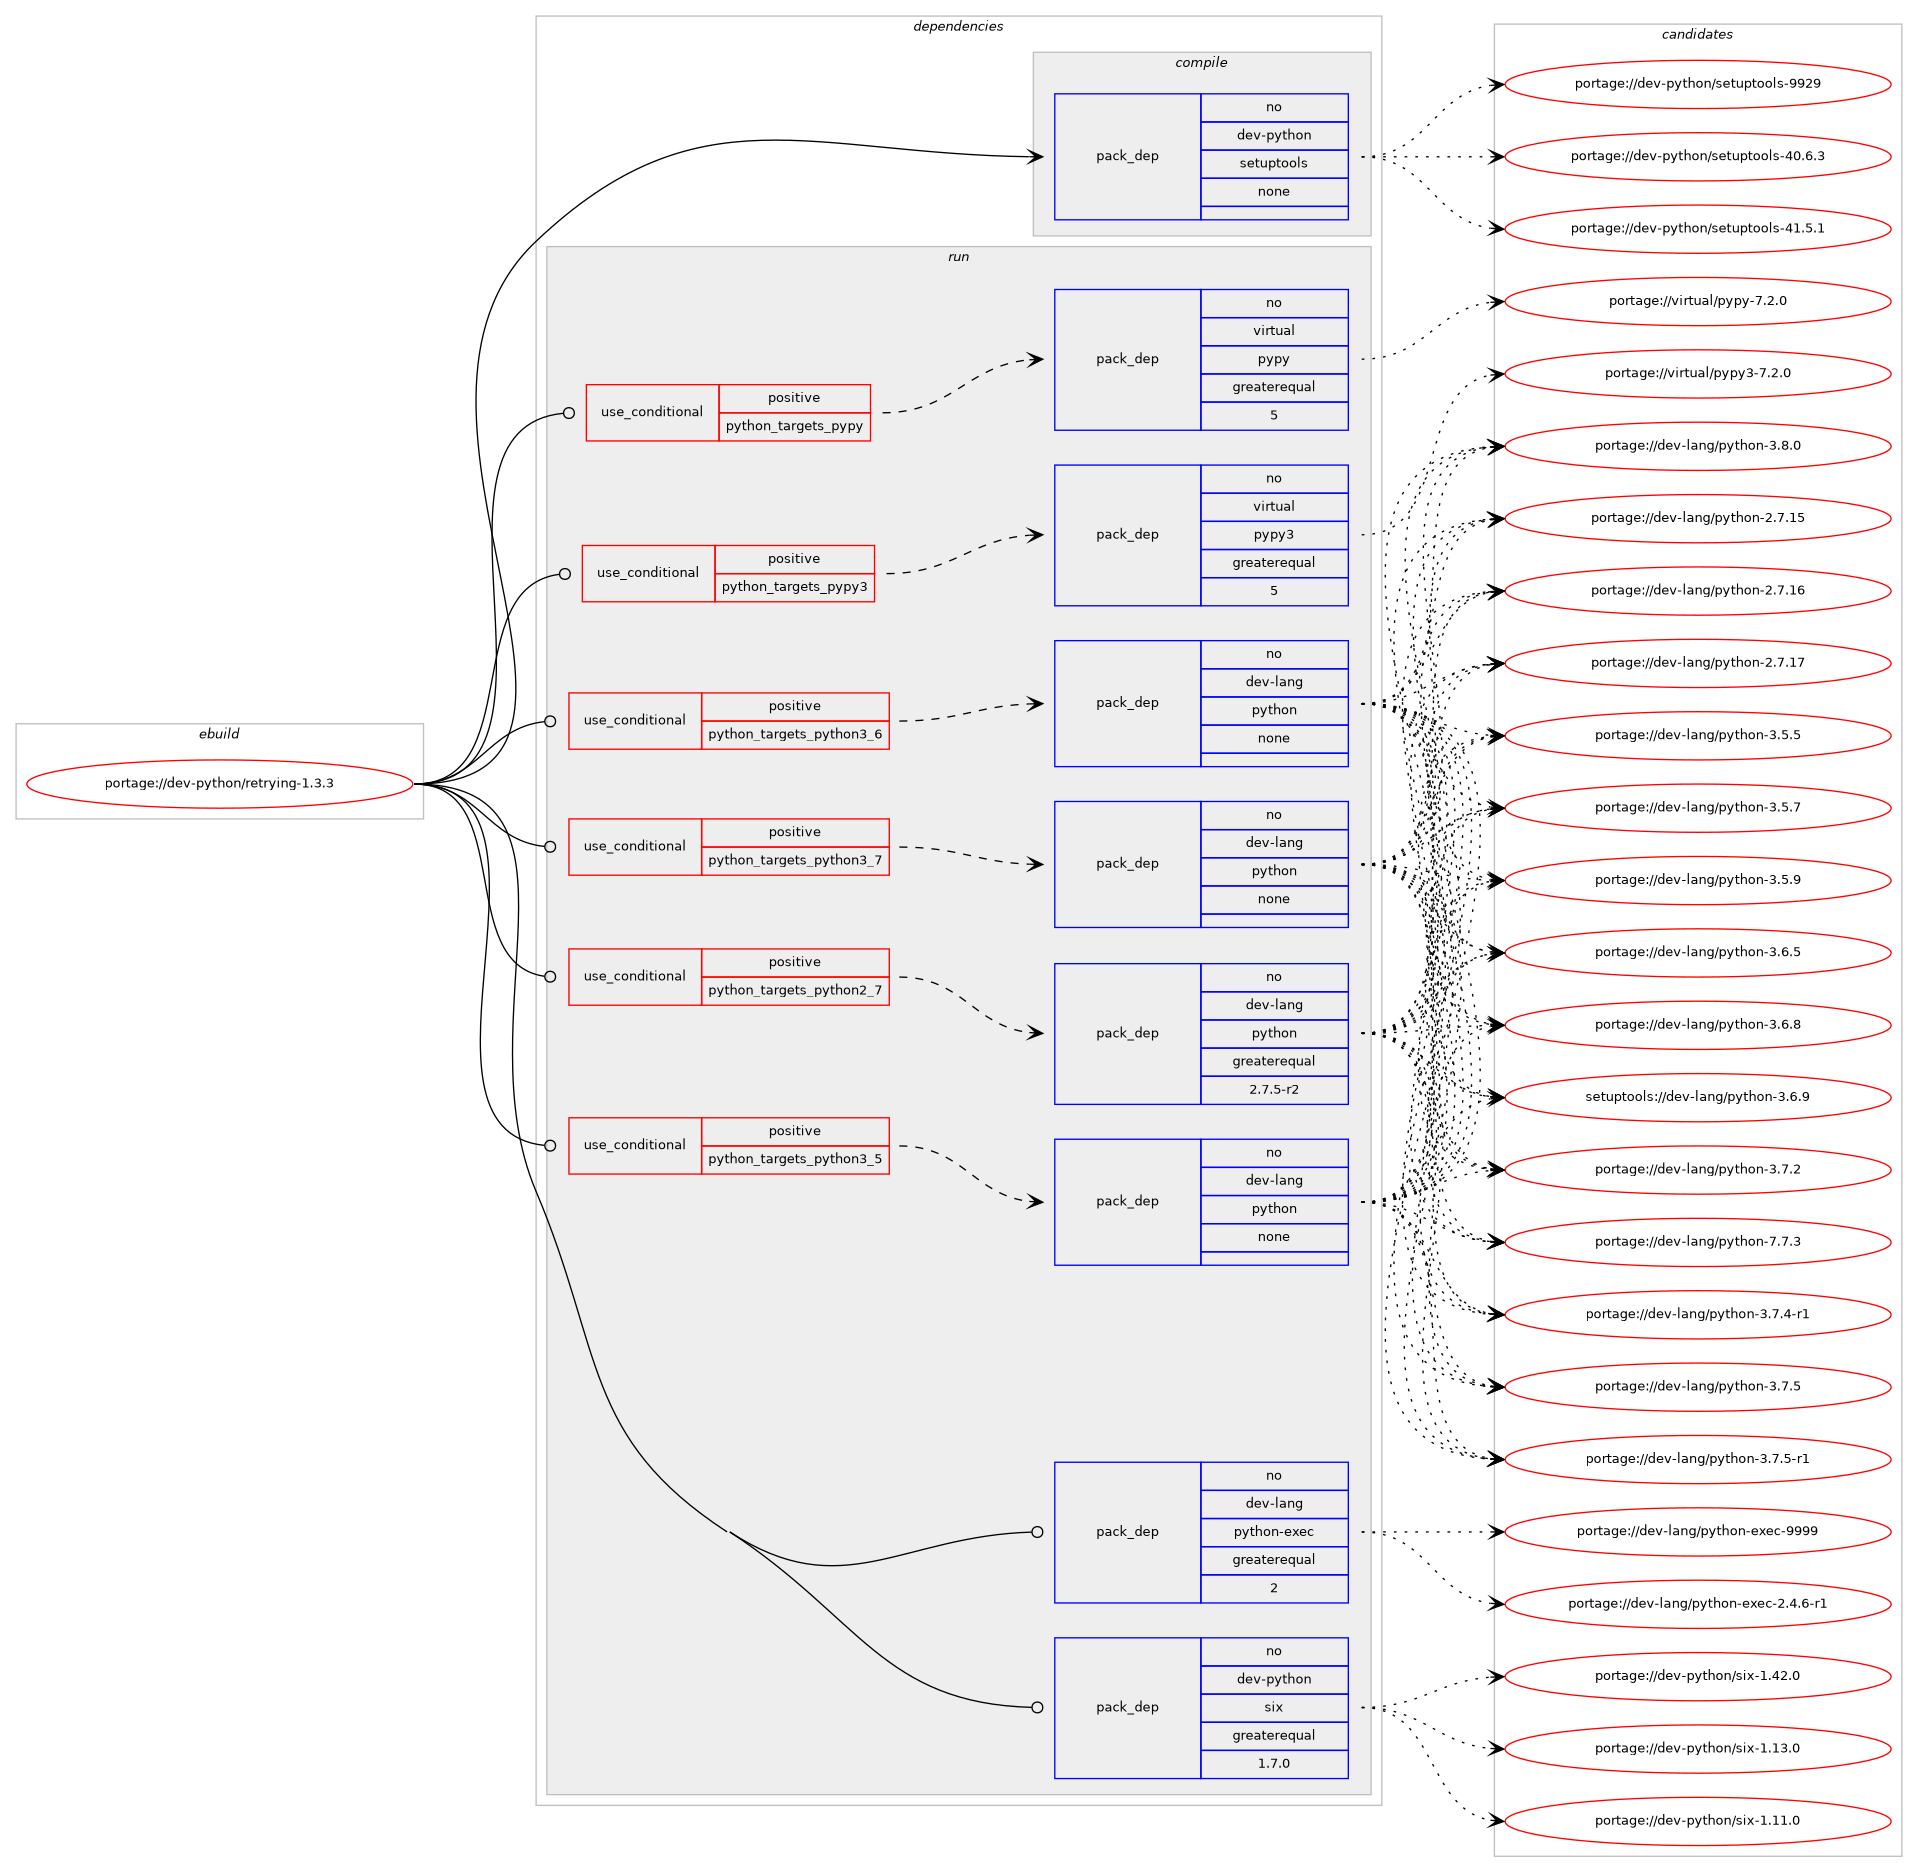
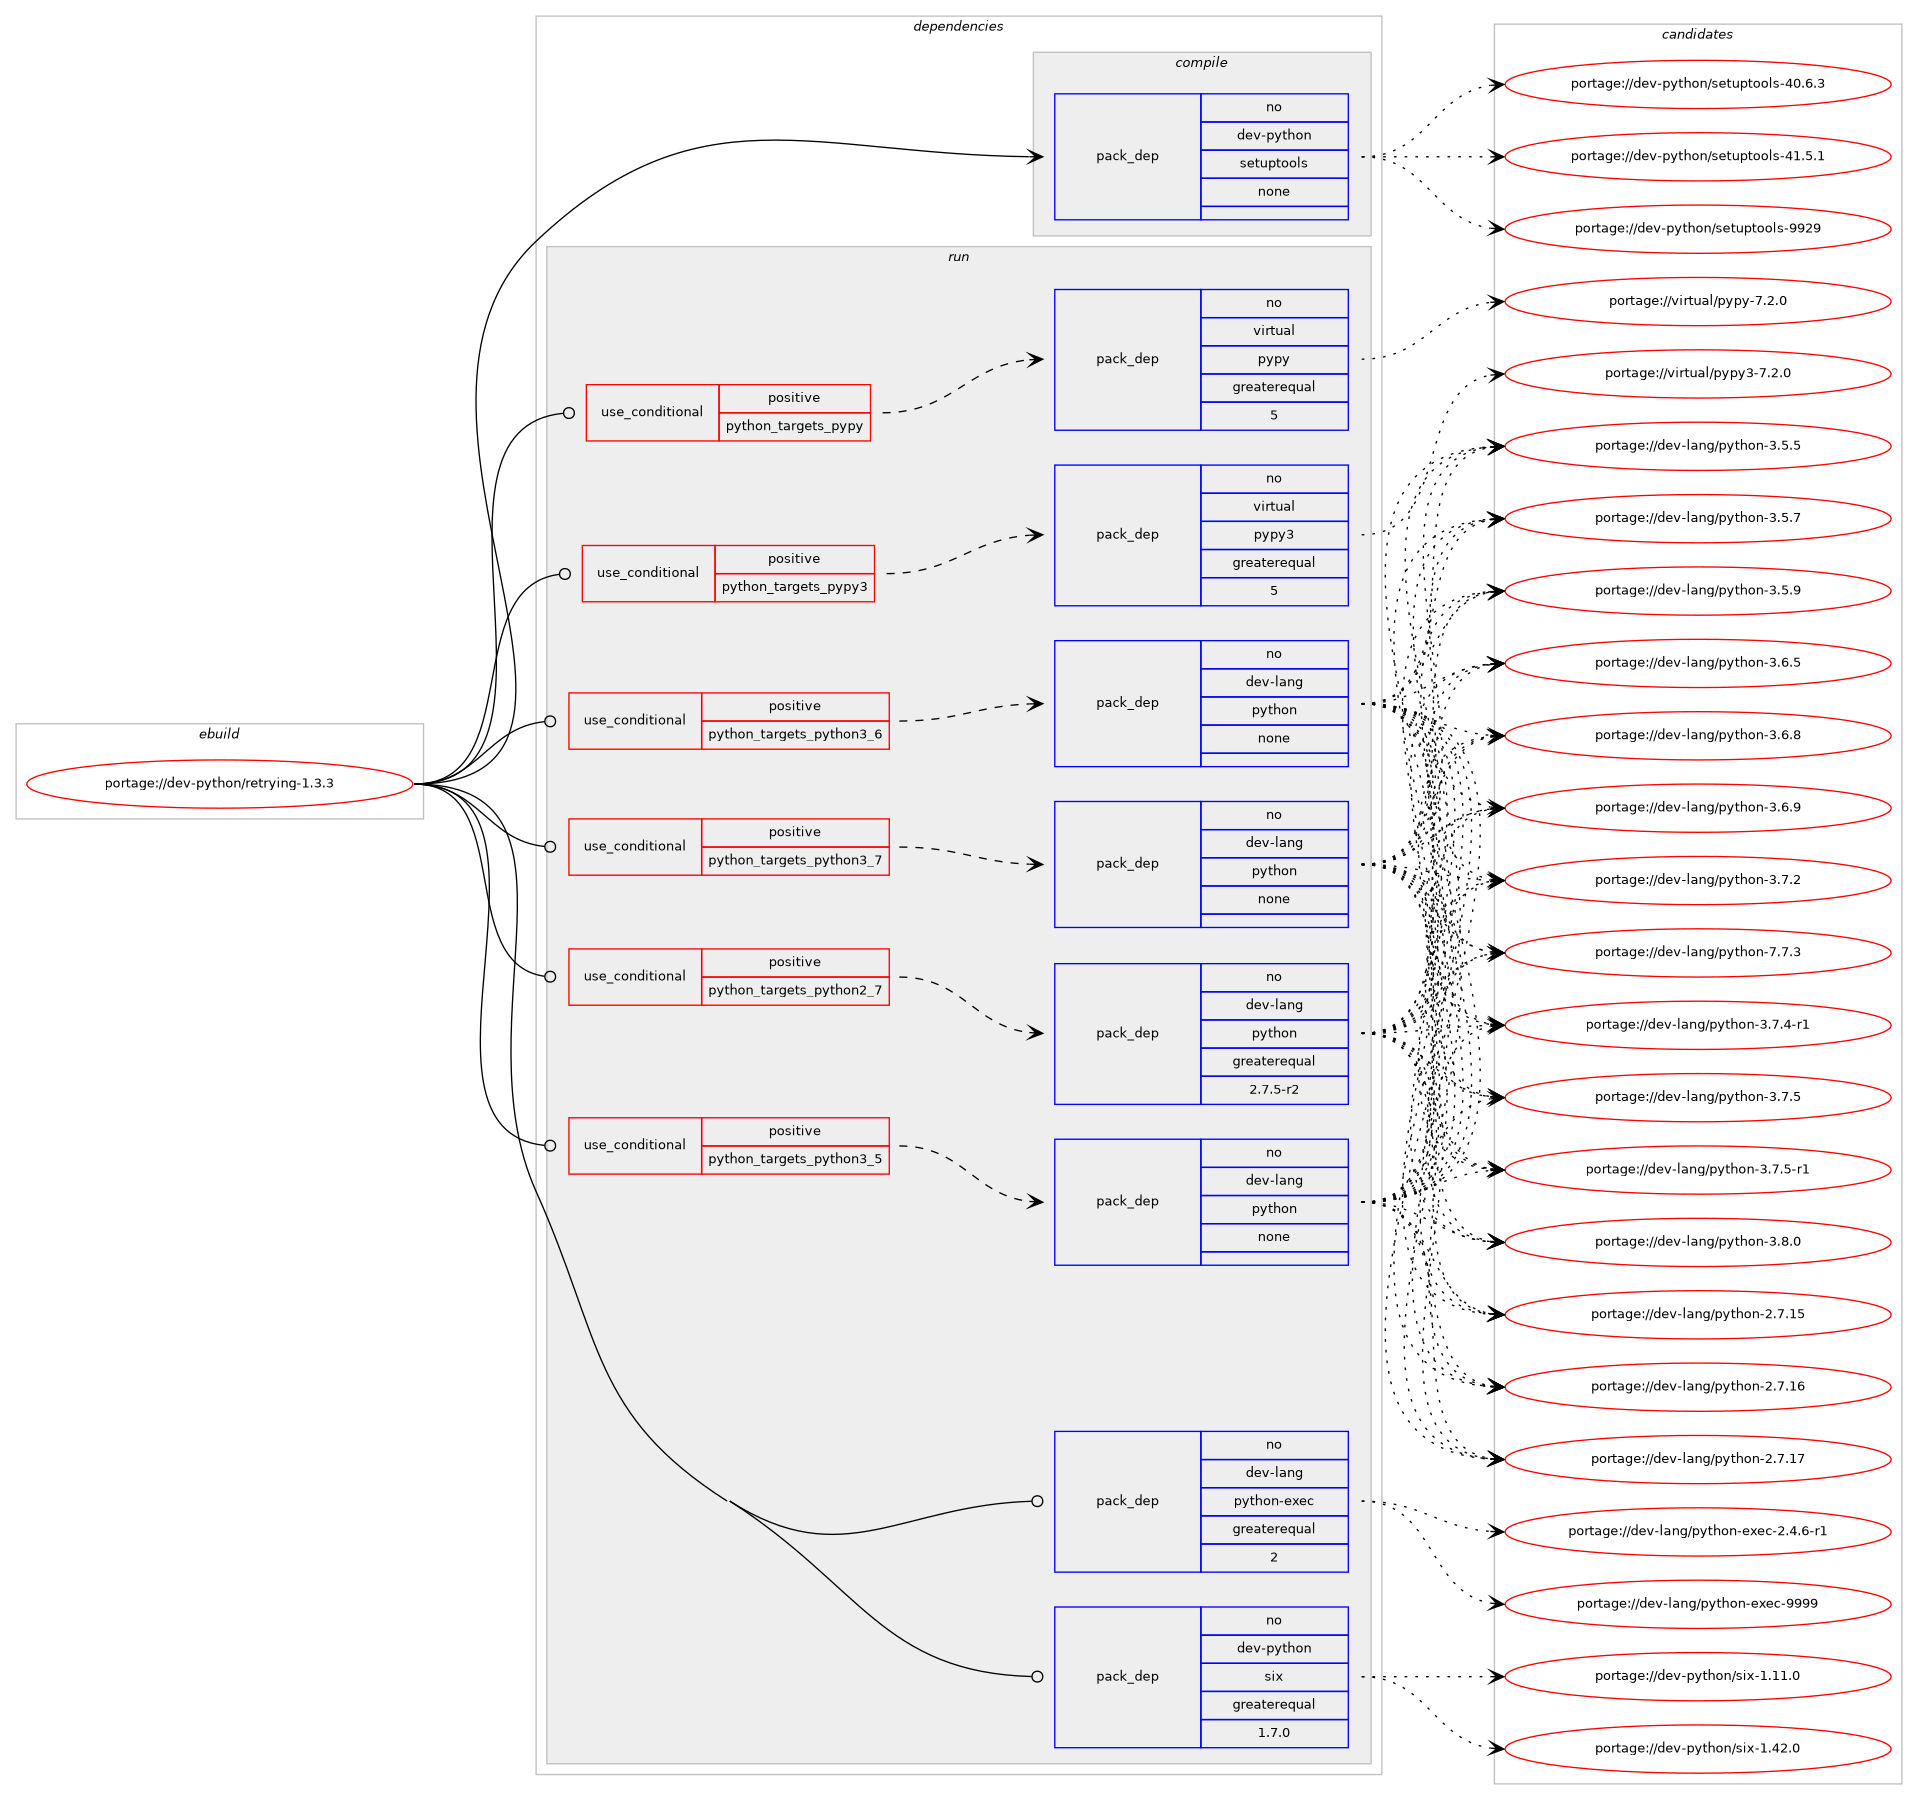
node "setuptools://dev-lang/python-3.6.9": label "setuptools://dev-lang/python-3.6.9" -> "portage://dev-lang/python-3.6.9"
node "portage://dev-python/six-1.13.0": removed
